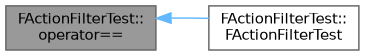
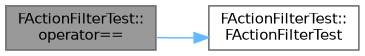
edge "FActionFilterTest:: FActionFilterTest" -> "FActionFilterTest:: operator==": reversed
